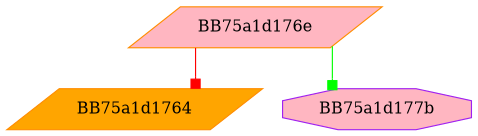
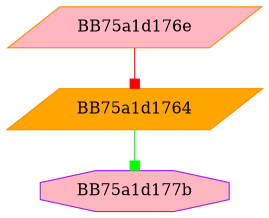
edge "BB75a1d176e" -> "BB75a1d177b": now "BB75a1d1764" -> "BB75a1d177b"
